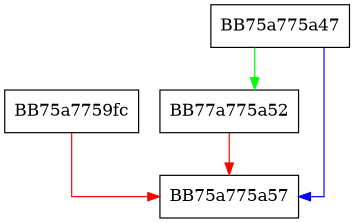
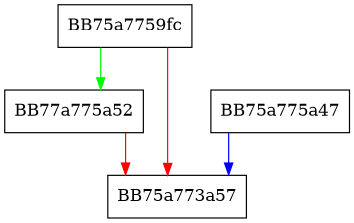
edge "BB75a775a47" -> "BB77a775a52": now "BB75a7759fc" -> "BB77a775a52"
node "BB75a775a57": label "BB75a775a57" -> "BB75a773a57"
